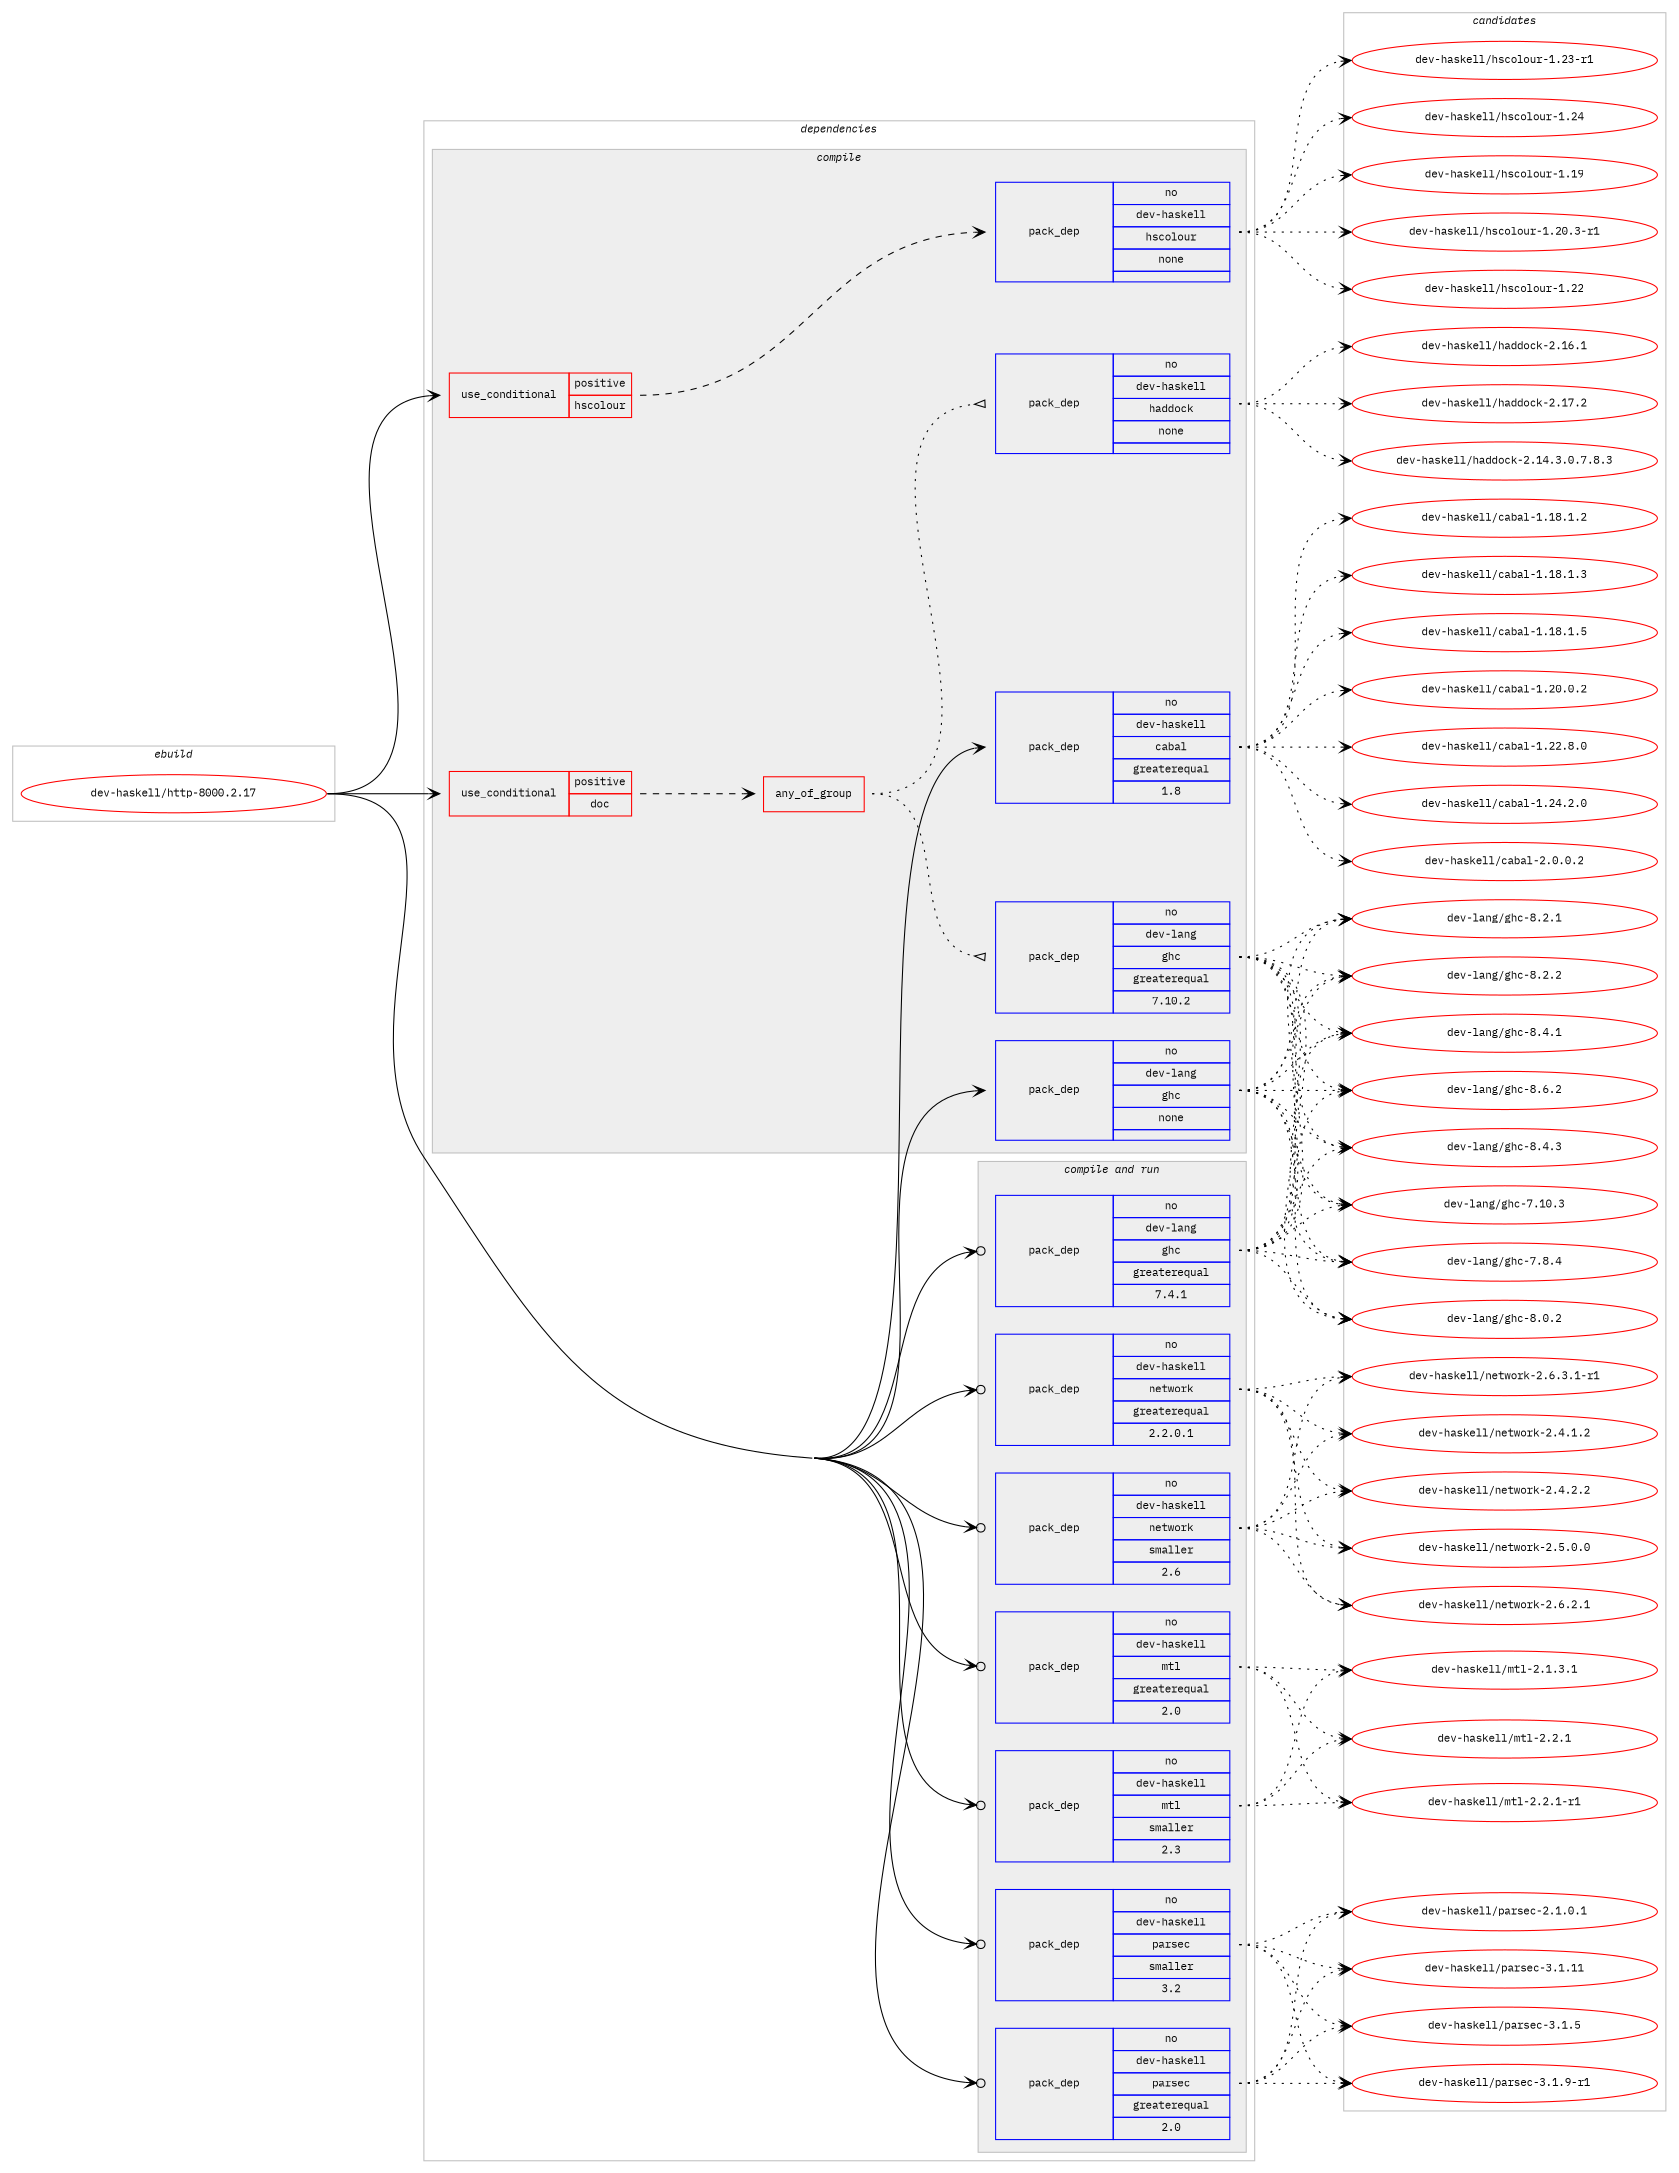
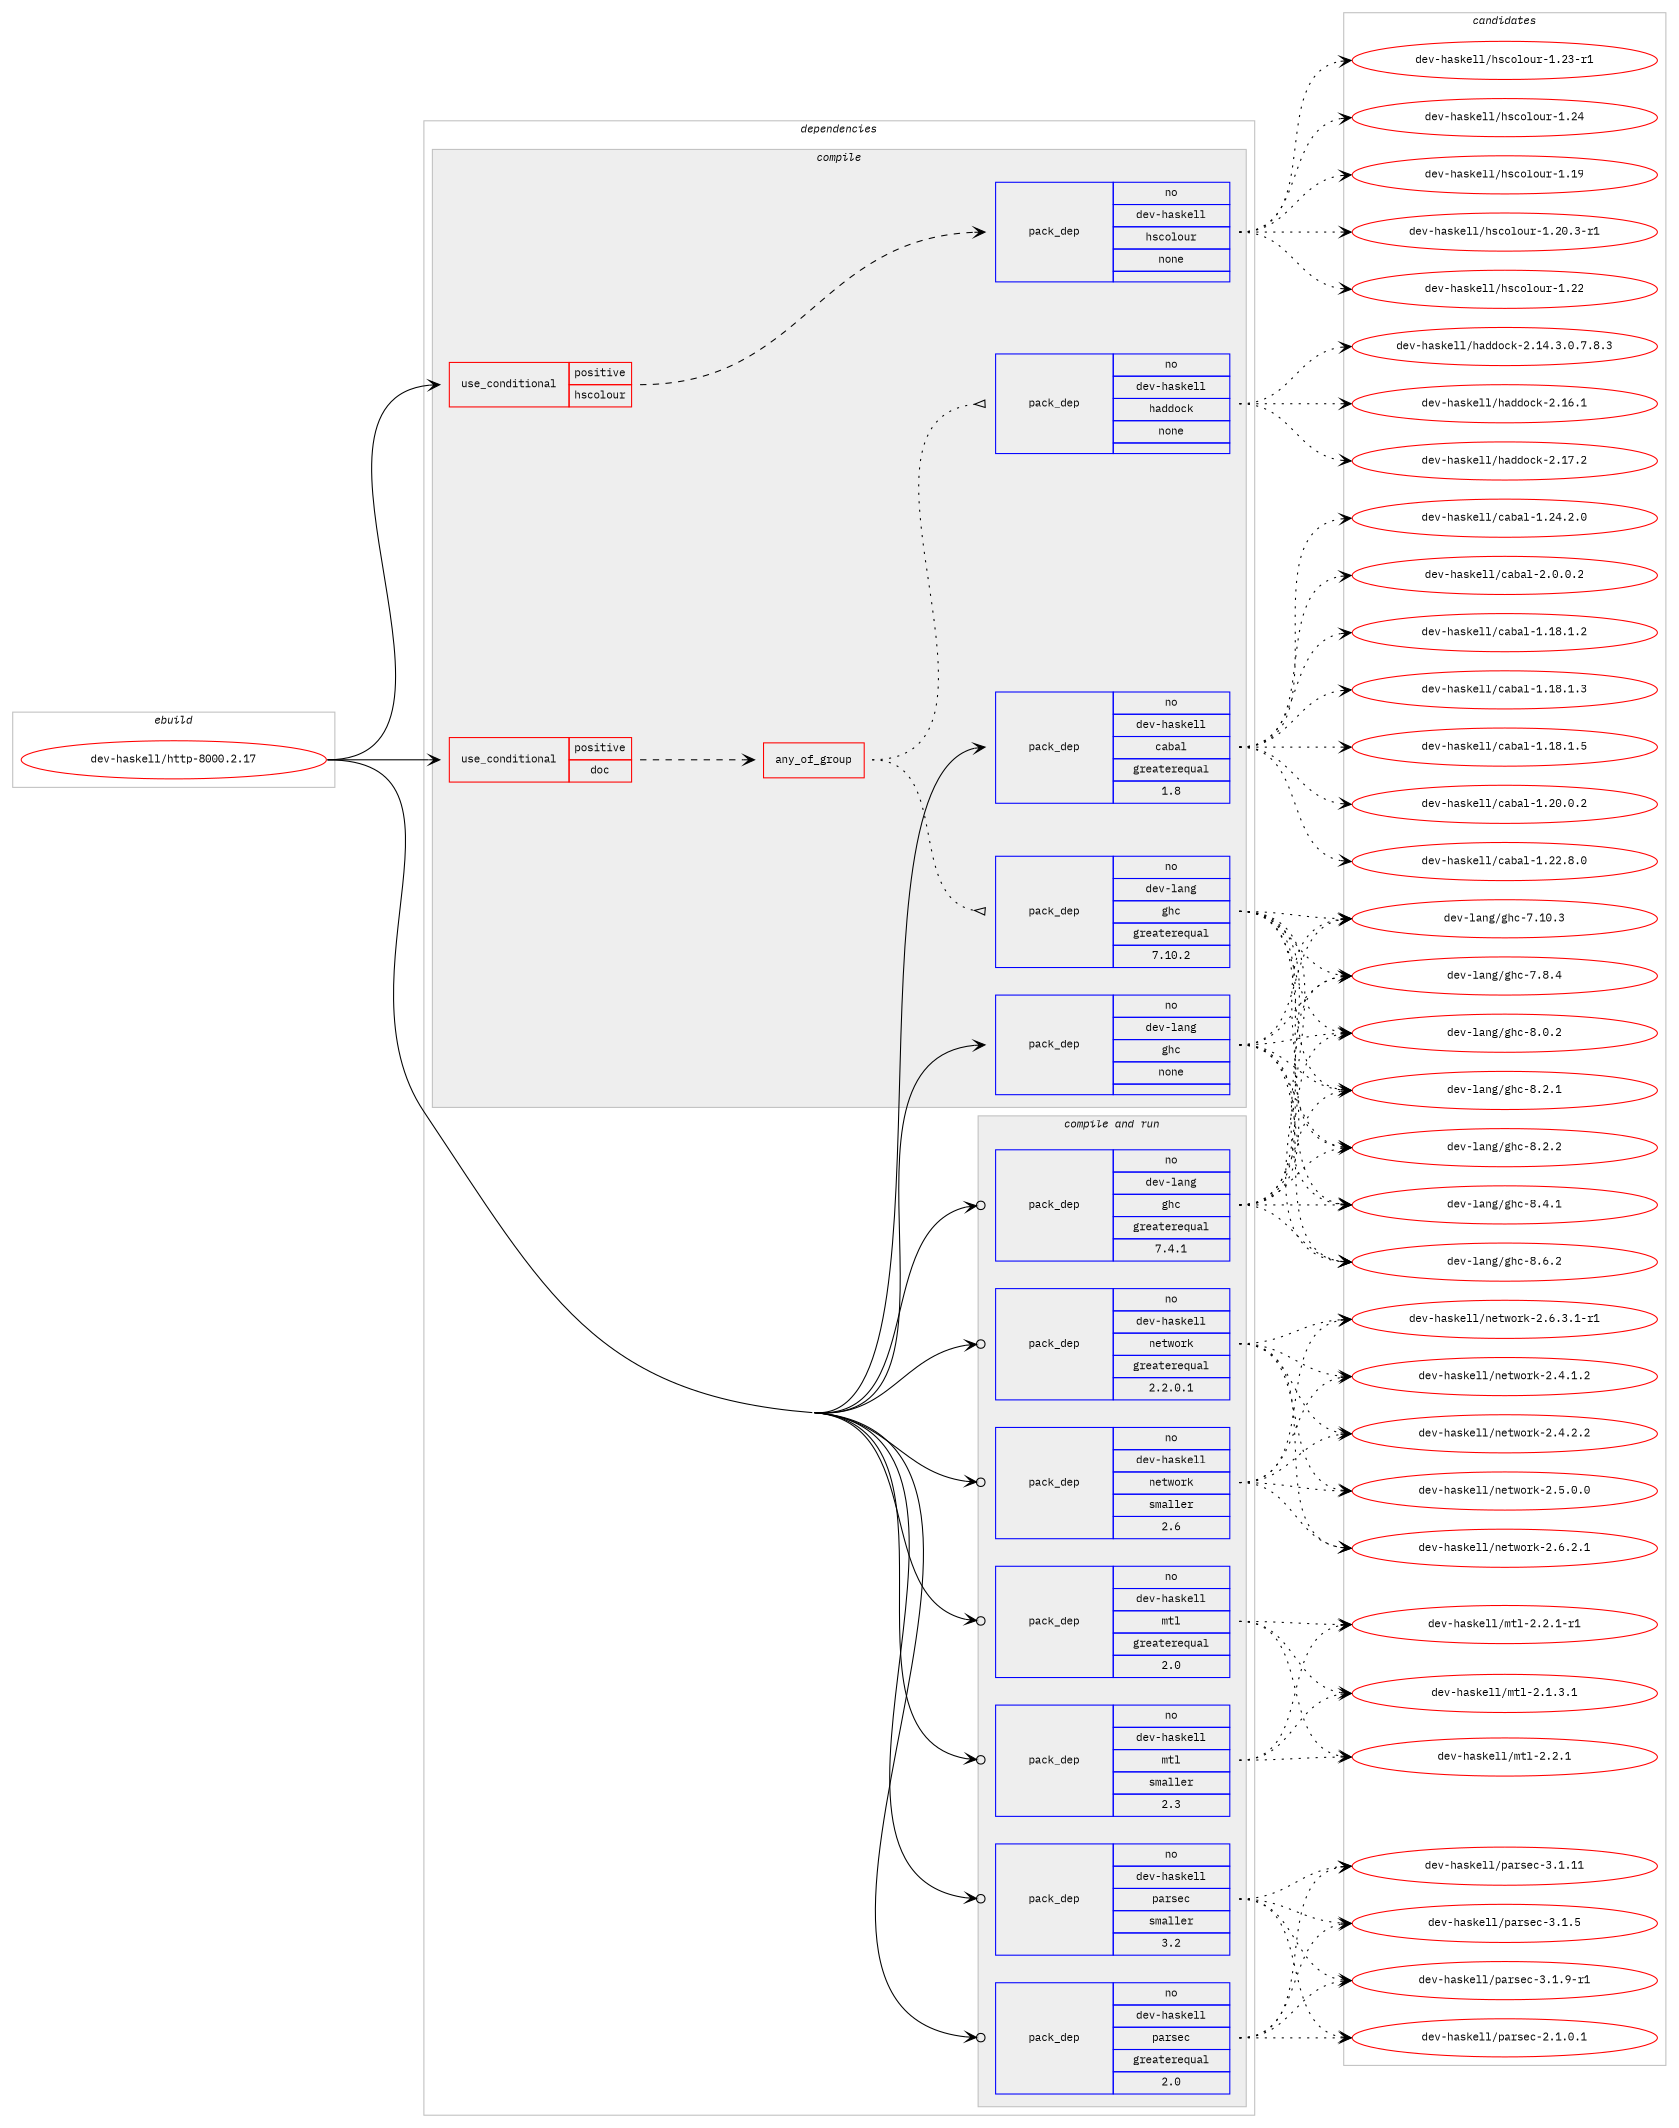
node "dev-lang/ghc-8.4.3": removed
